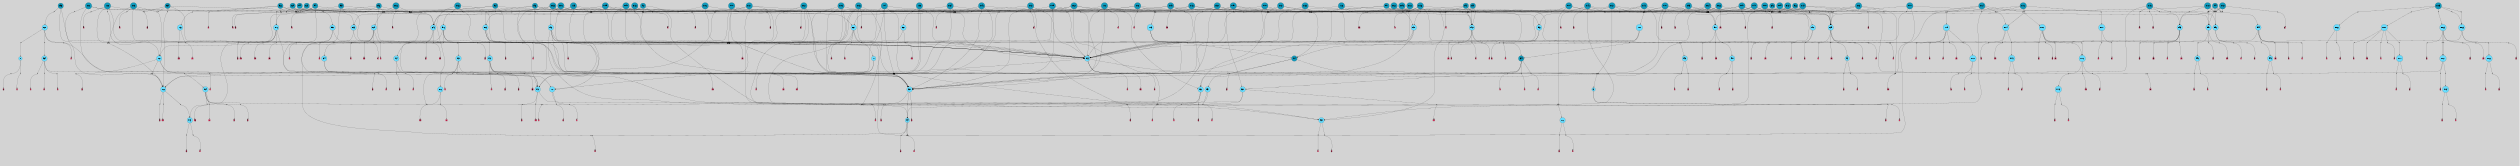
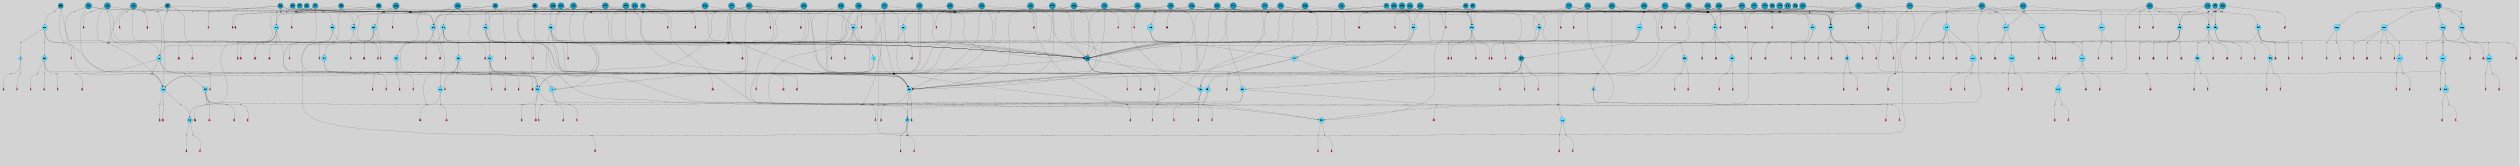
node "T783": removed
node "T255": fillcolor #66ddff -> #1199bb
node "T704": fillcolor #1199bb -> #66ddff
